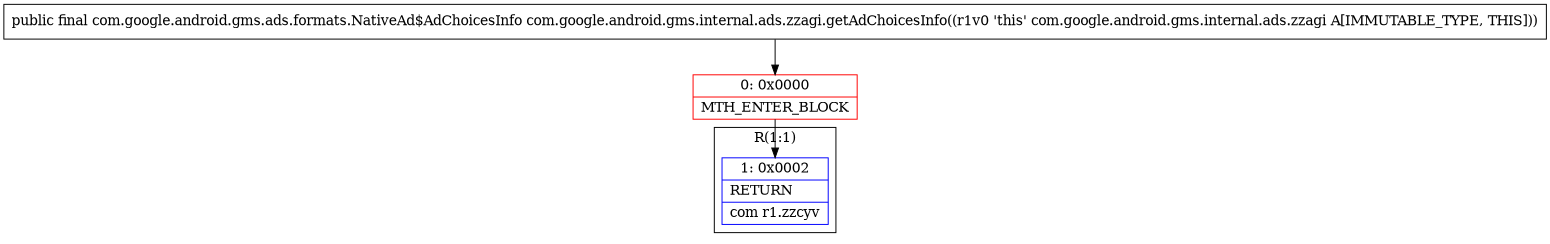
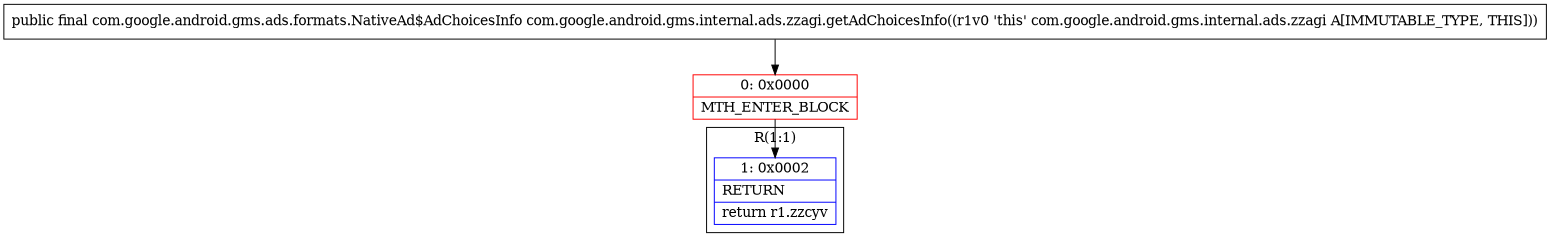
node "1: 0x0002": text "com r1.zzcyv" -> "return r1.zzcyv"
